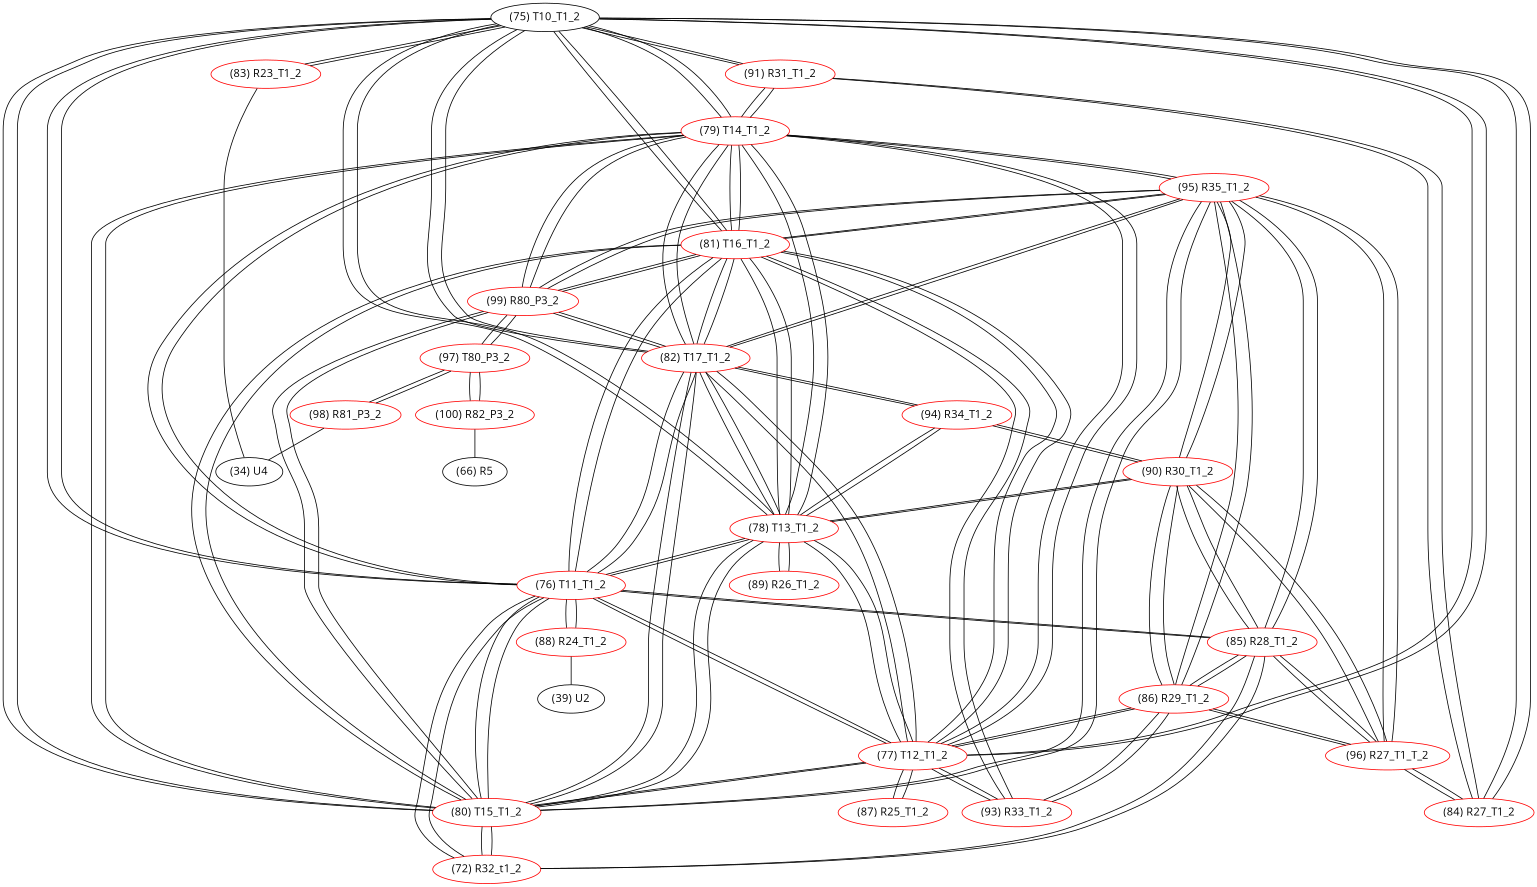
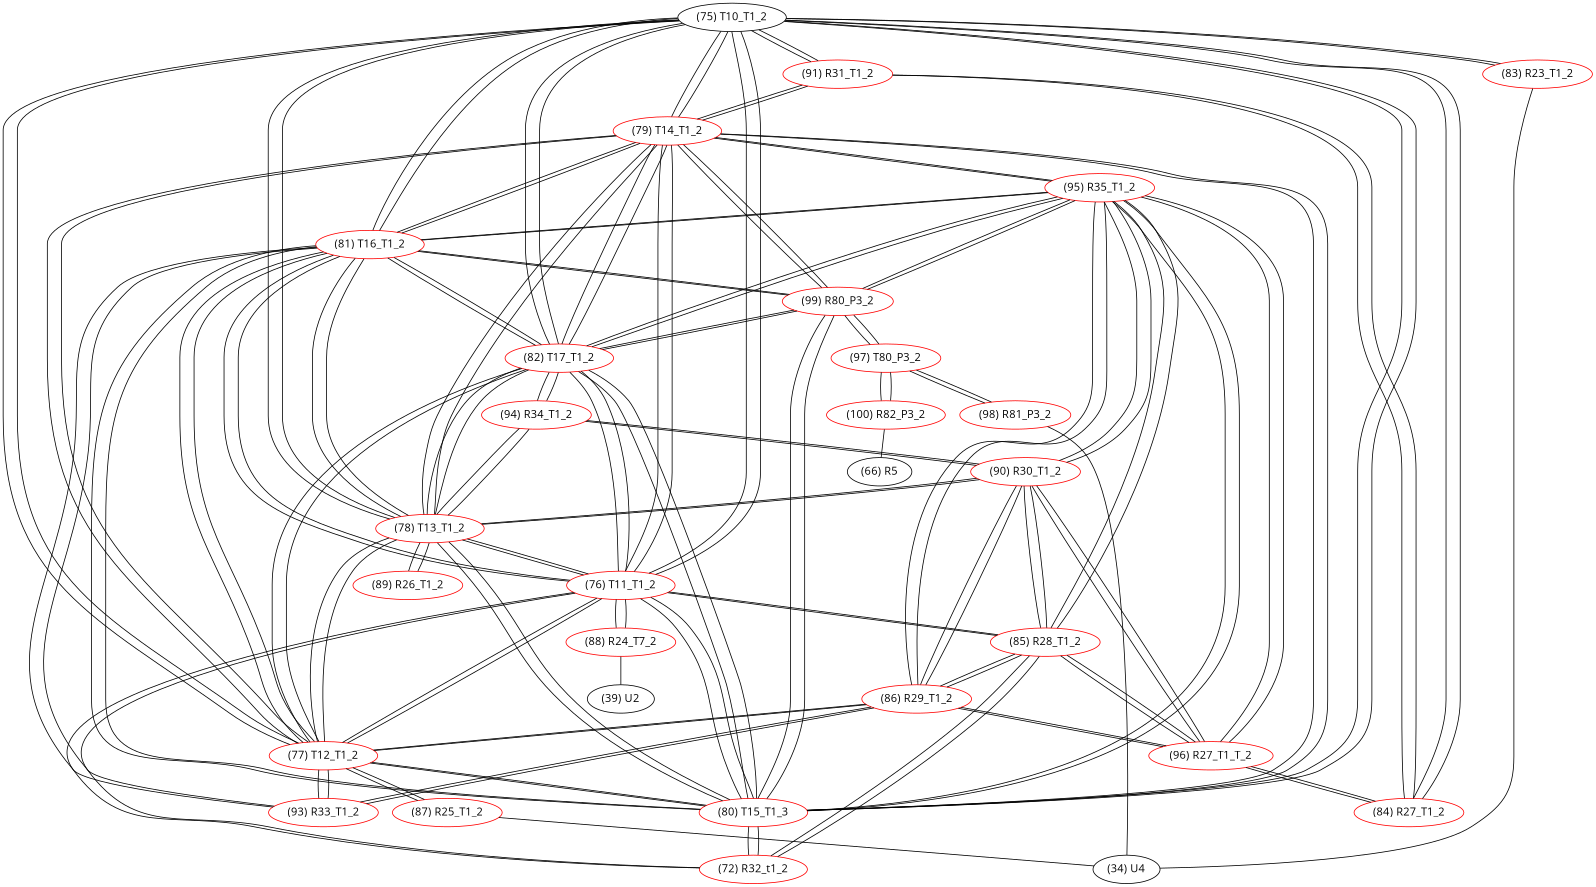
node "(88) R24_T1_2": label "(88) R24_T1_2" -> "(88) R24_T7_2"
node "(80) T15_T1_2": label "(80) T15_T1_2" -> "(80) T15_T1_3"
edge "(87) R25_T1_2" -- "(34) U4": added
